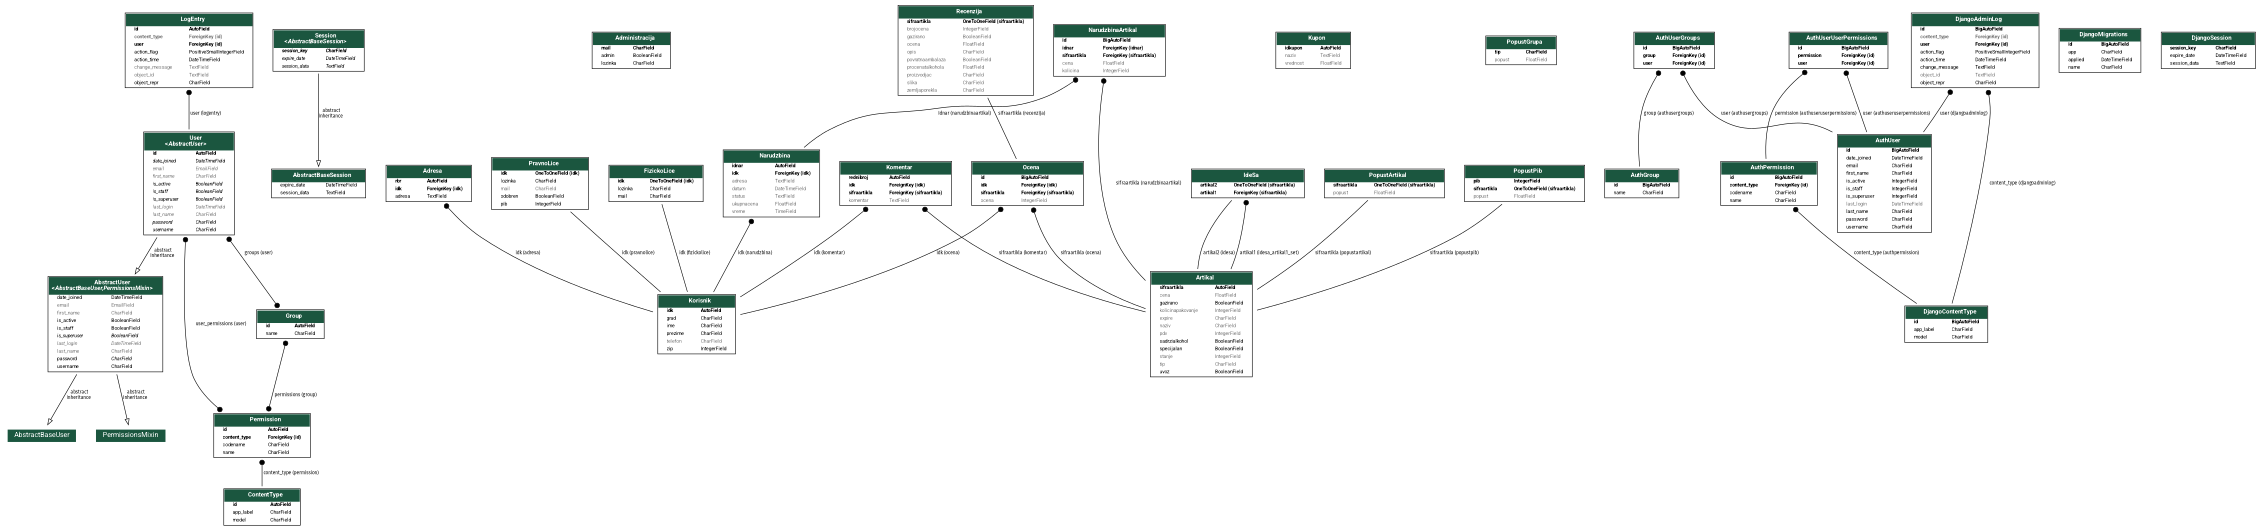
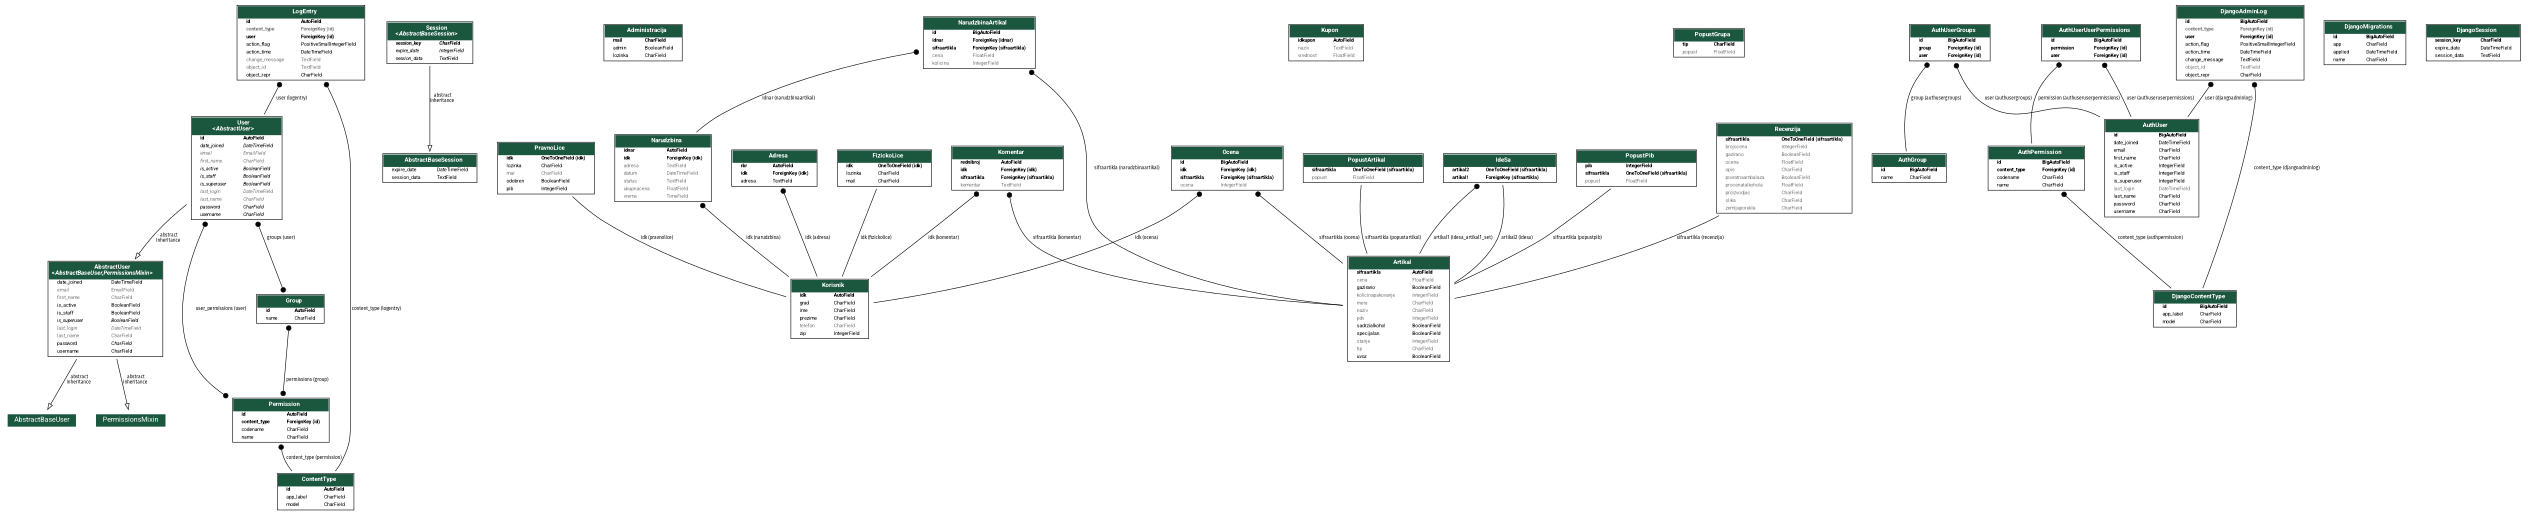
node "Session": text "DateTimeField" -> "IntegerField"
edge "Recenzija" -- "Ocena": now "Recenzija" -- "Artikal"
edge "LogEntry" -- "ContentType": added, label "content_type (logentry)"
node "Artikal": text "expire" -> "mera"
